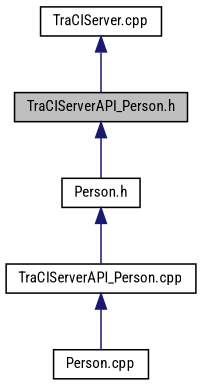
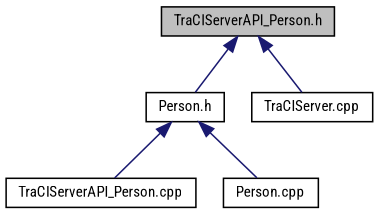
edge "TraCIServerAPI_Person.h" -> "TraCIServer.cpp": reversed
edge "Person.cpp" -> "TraCIServerAPI_Person.cpp": now "Person.cpp" -> "Person.h"
